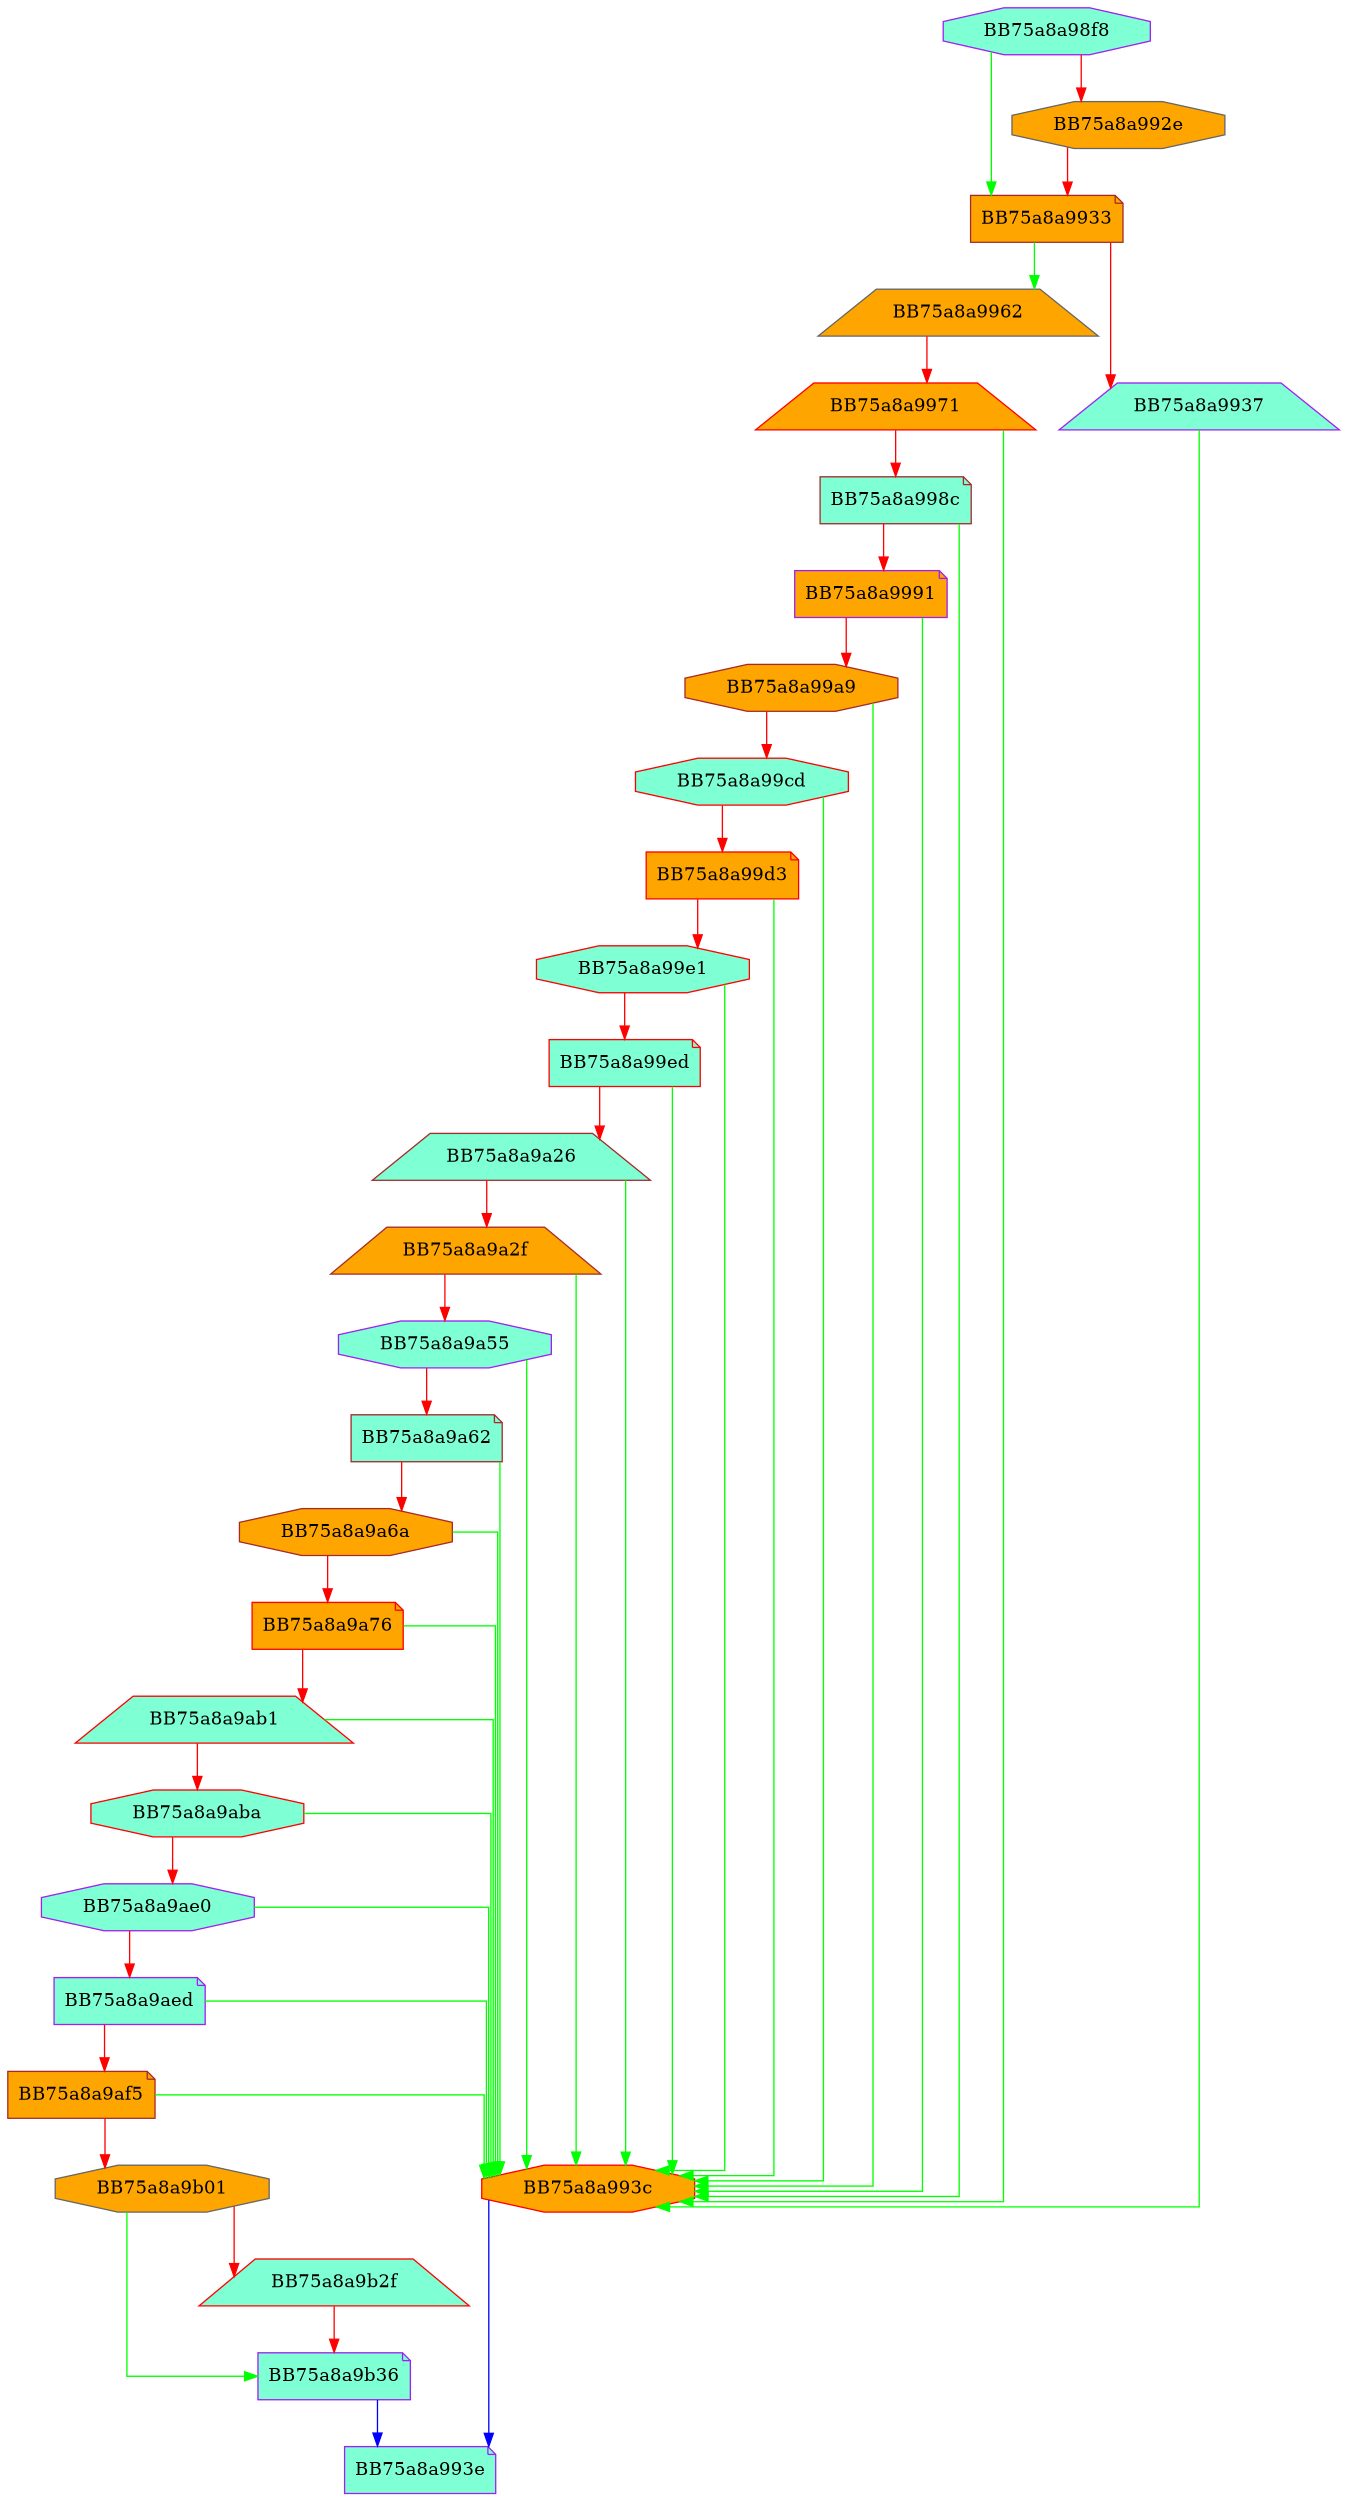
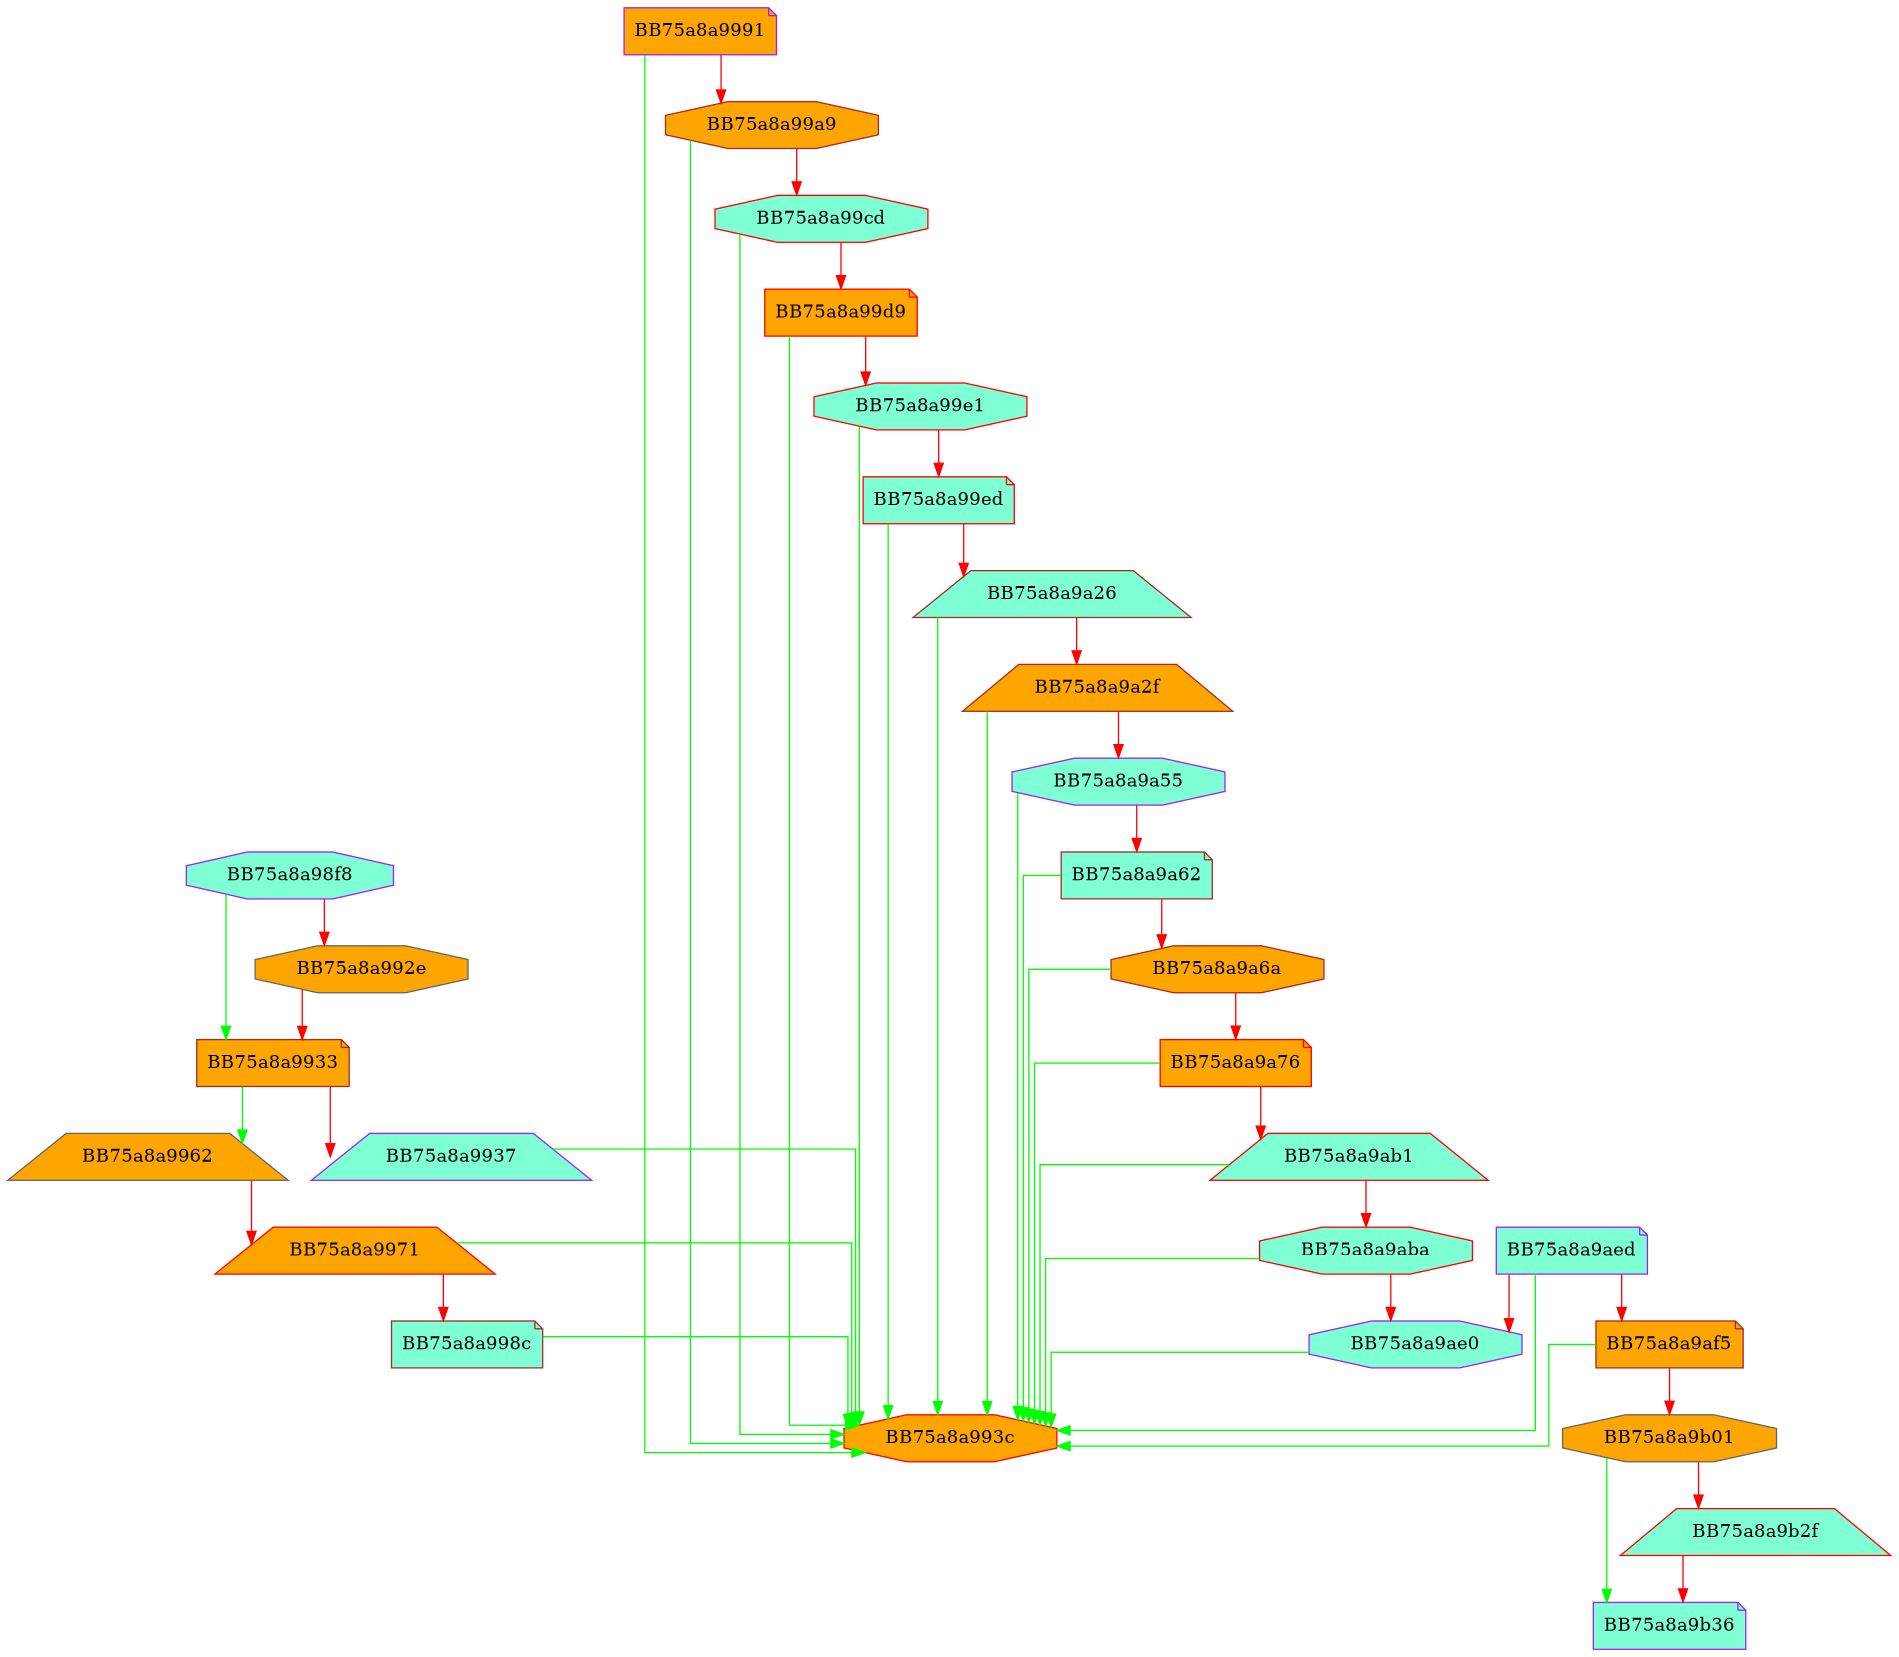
edge "BB75a8a998c" -> "BB75a8a9991": removed
node "BB75a8a99d3": label "BB75a8a99d3" -> "BB75a8a99d9"
edge "BB75a8a9ae0" -> "BB75a8a9aed": reversed
node "BB75a8a993e": removed
